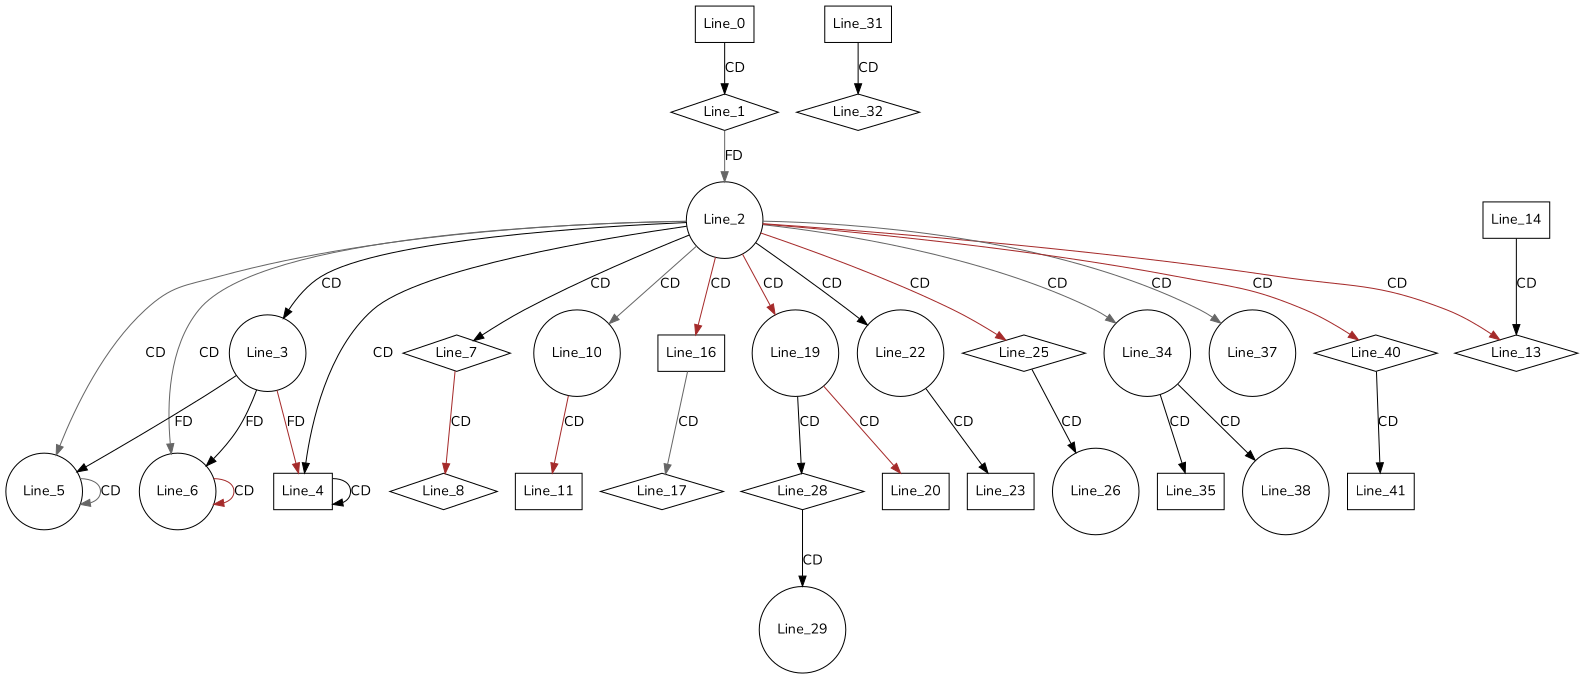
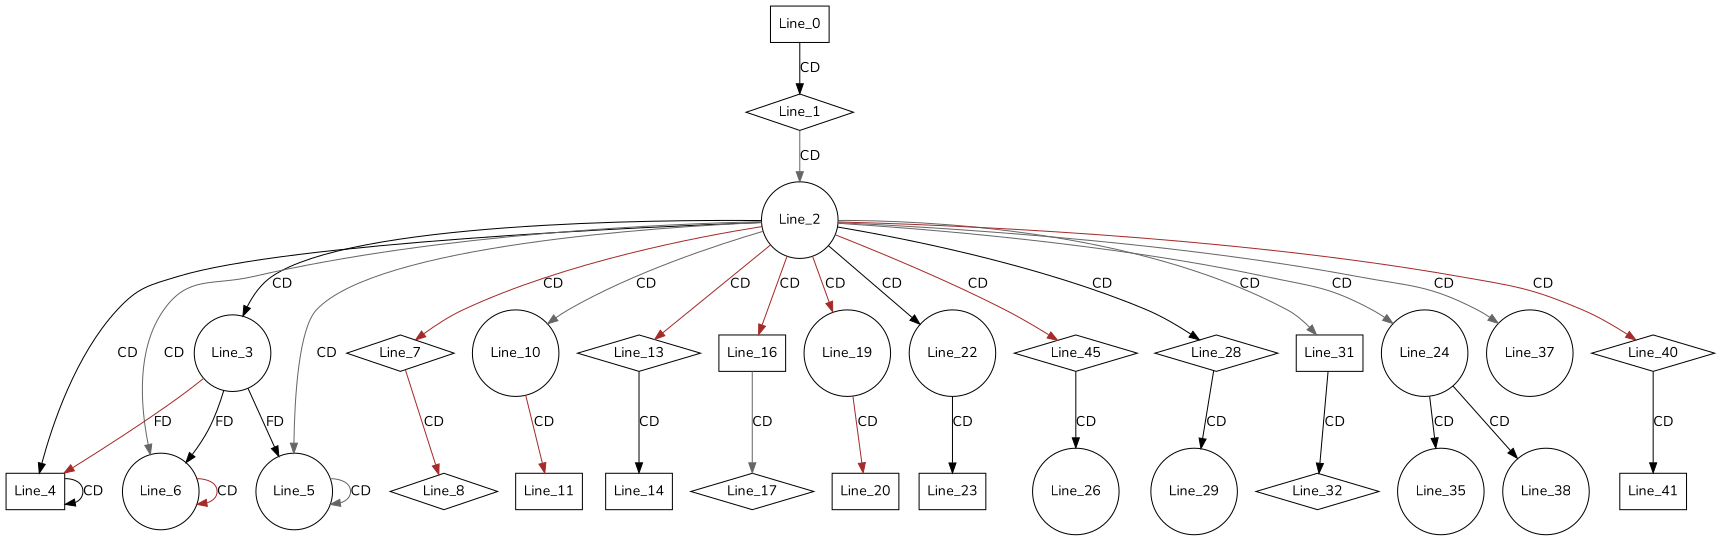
edge "Line_1" -> "Line_2": label "FD" -> "CD"
edge "Line_2" -> "Line_31": added, label "CD"
edge "Line_2" -> "Line_7": color black -> brown
edge "Line_14" -> "Line_13": reversed
node "Line_25": label "Line_25" -> "Line_45"
node "Line_34": label "Line_34" -> "Line_24"
edge "Line_19" -> "Line_28": now "Line_2" -> "Line_28"
node "Line_35": shape box -> circle
